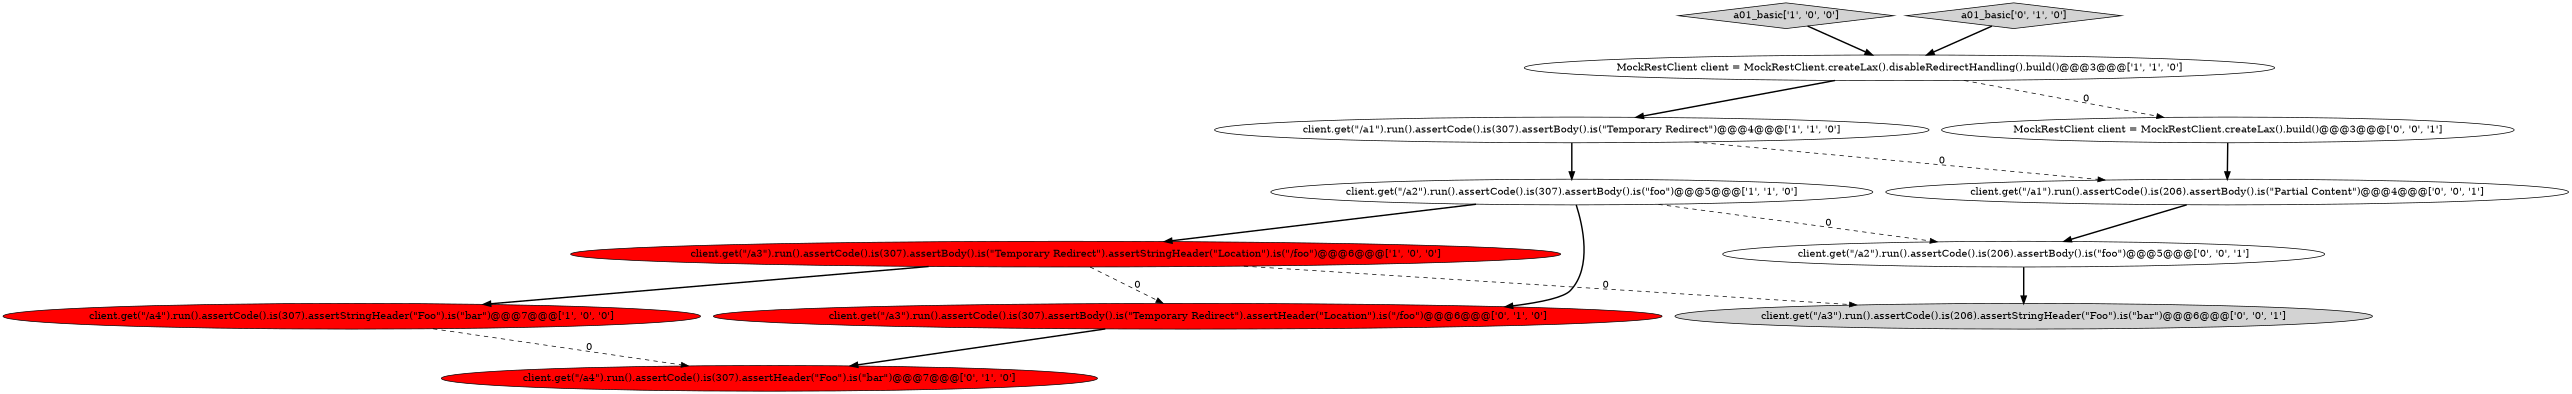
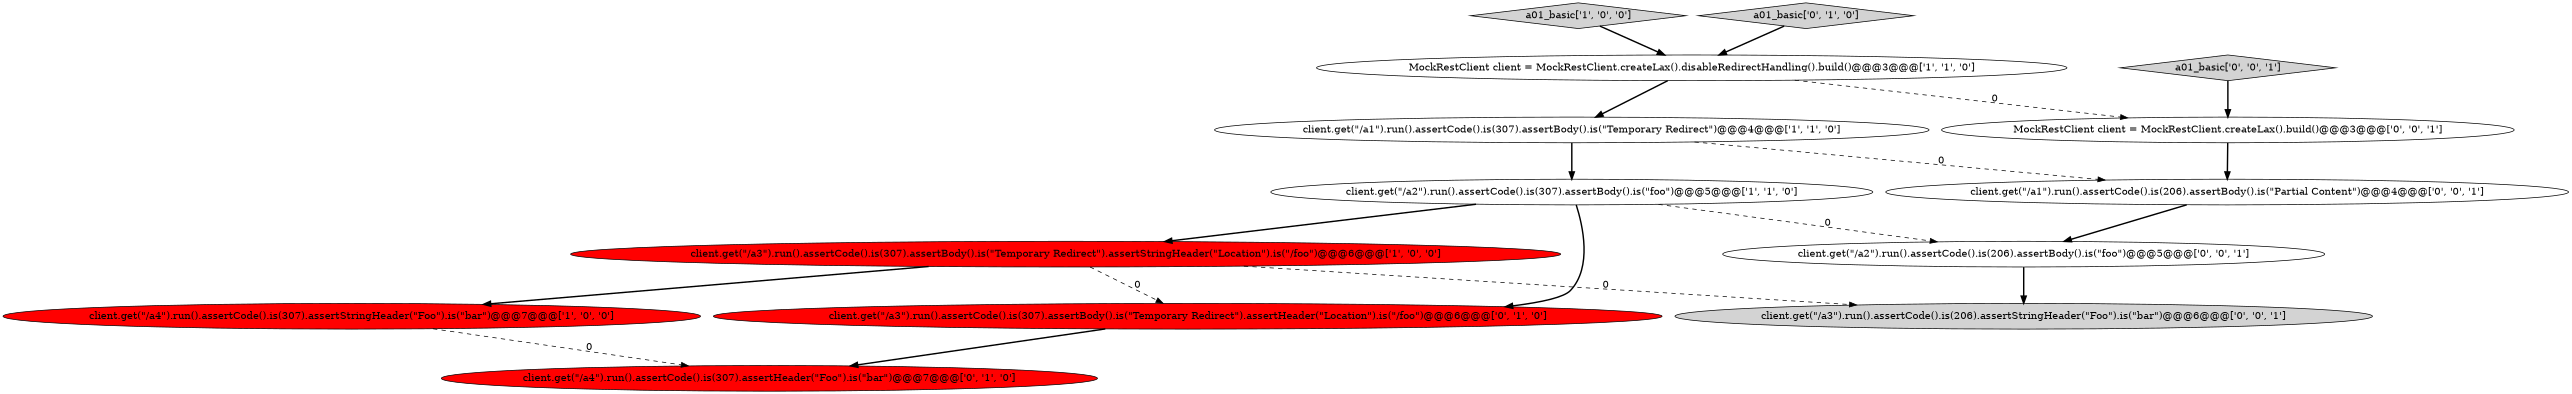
node "a01_basic['0', '0', '1']": added
